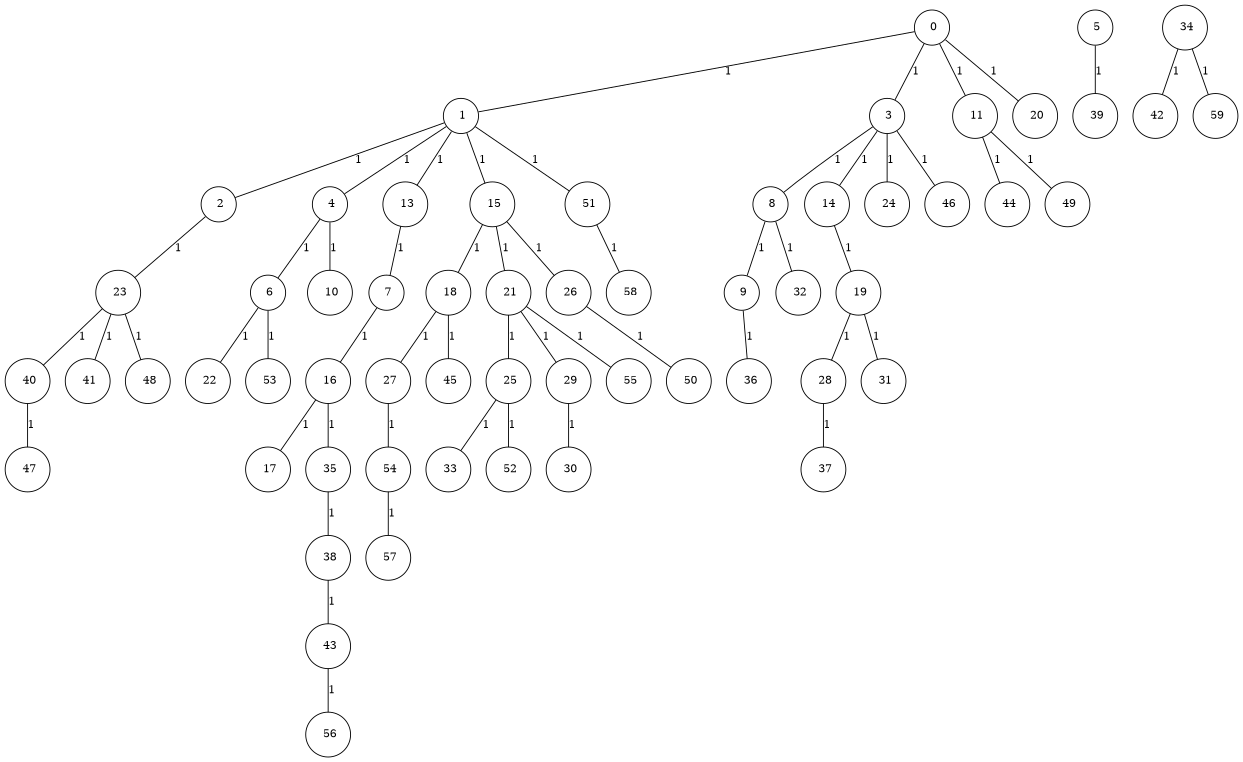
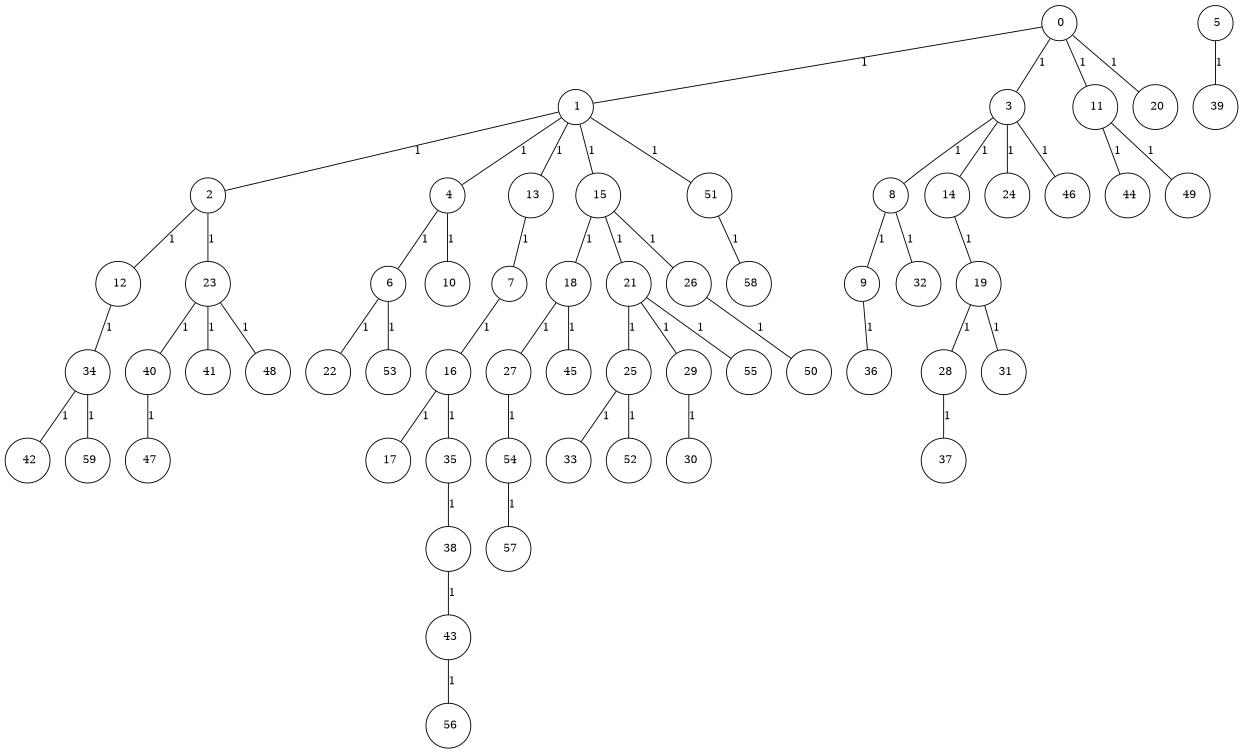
node "12": added
